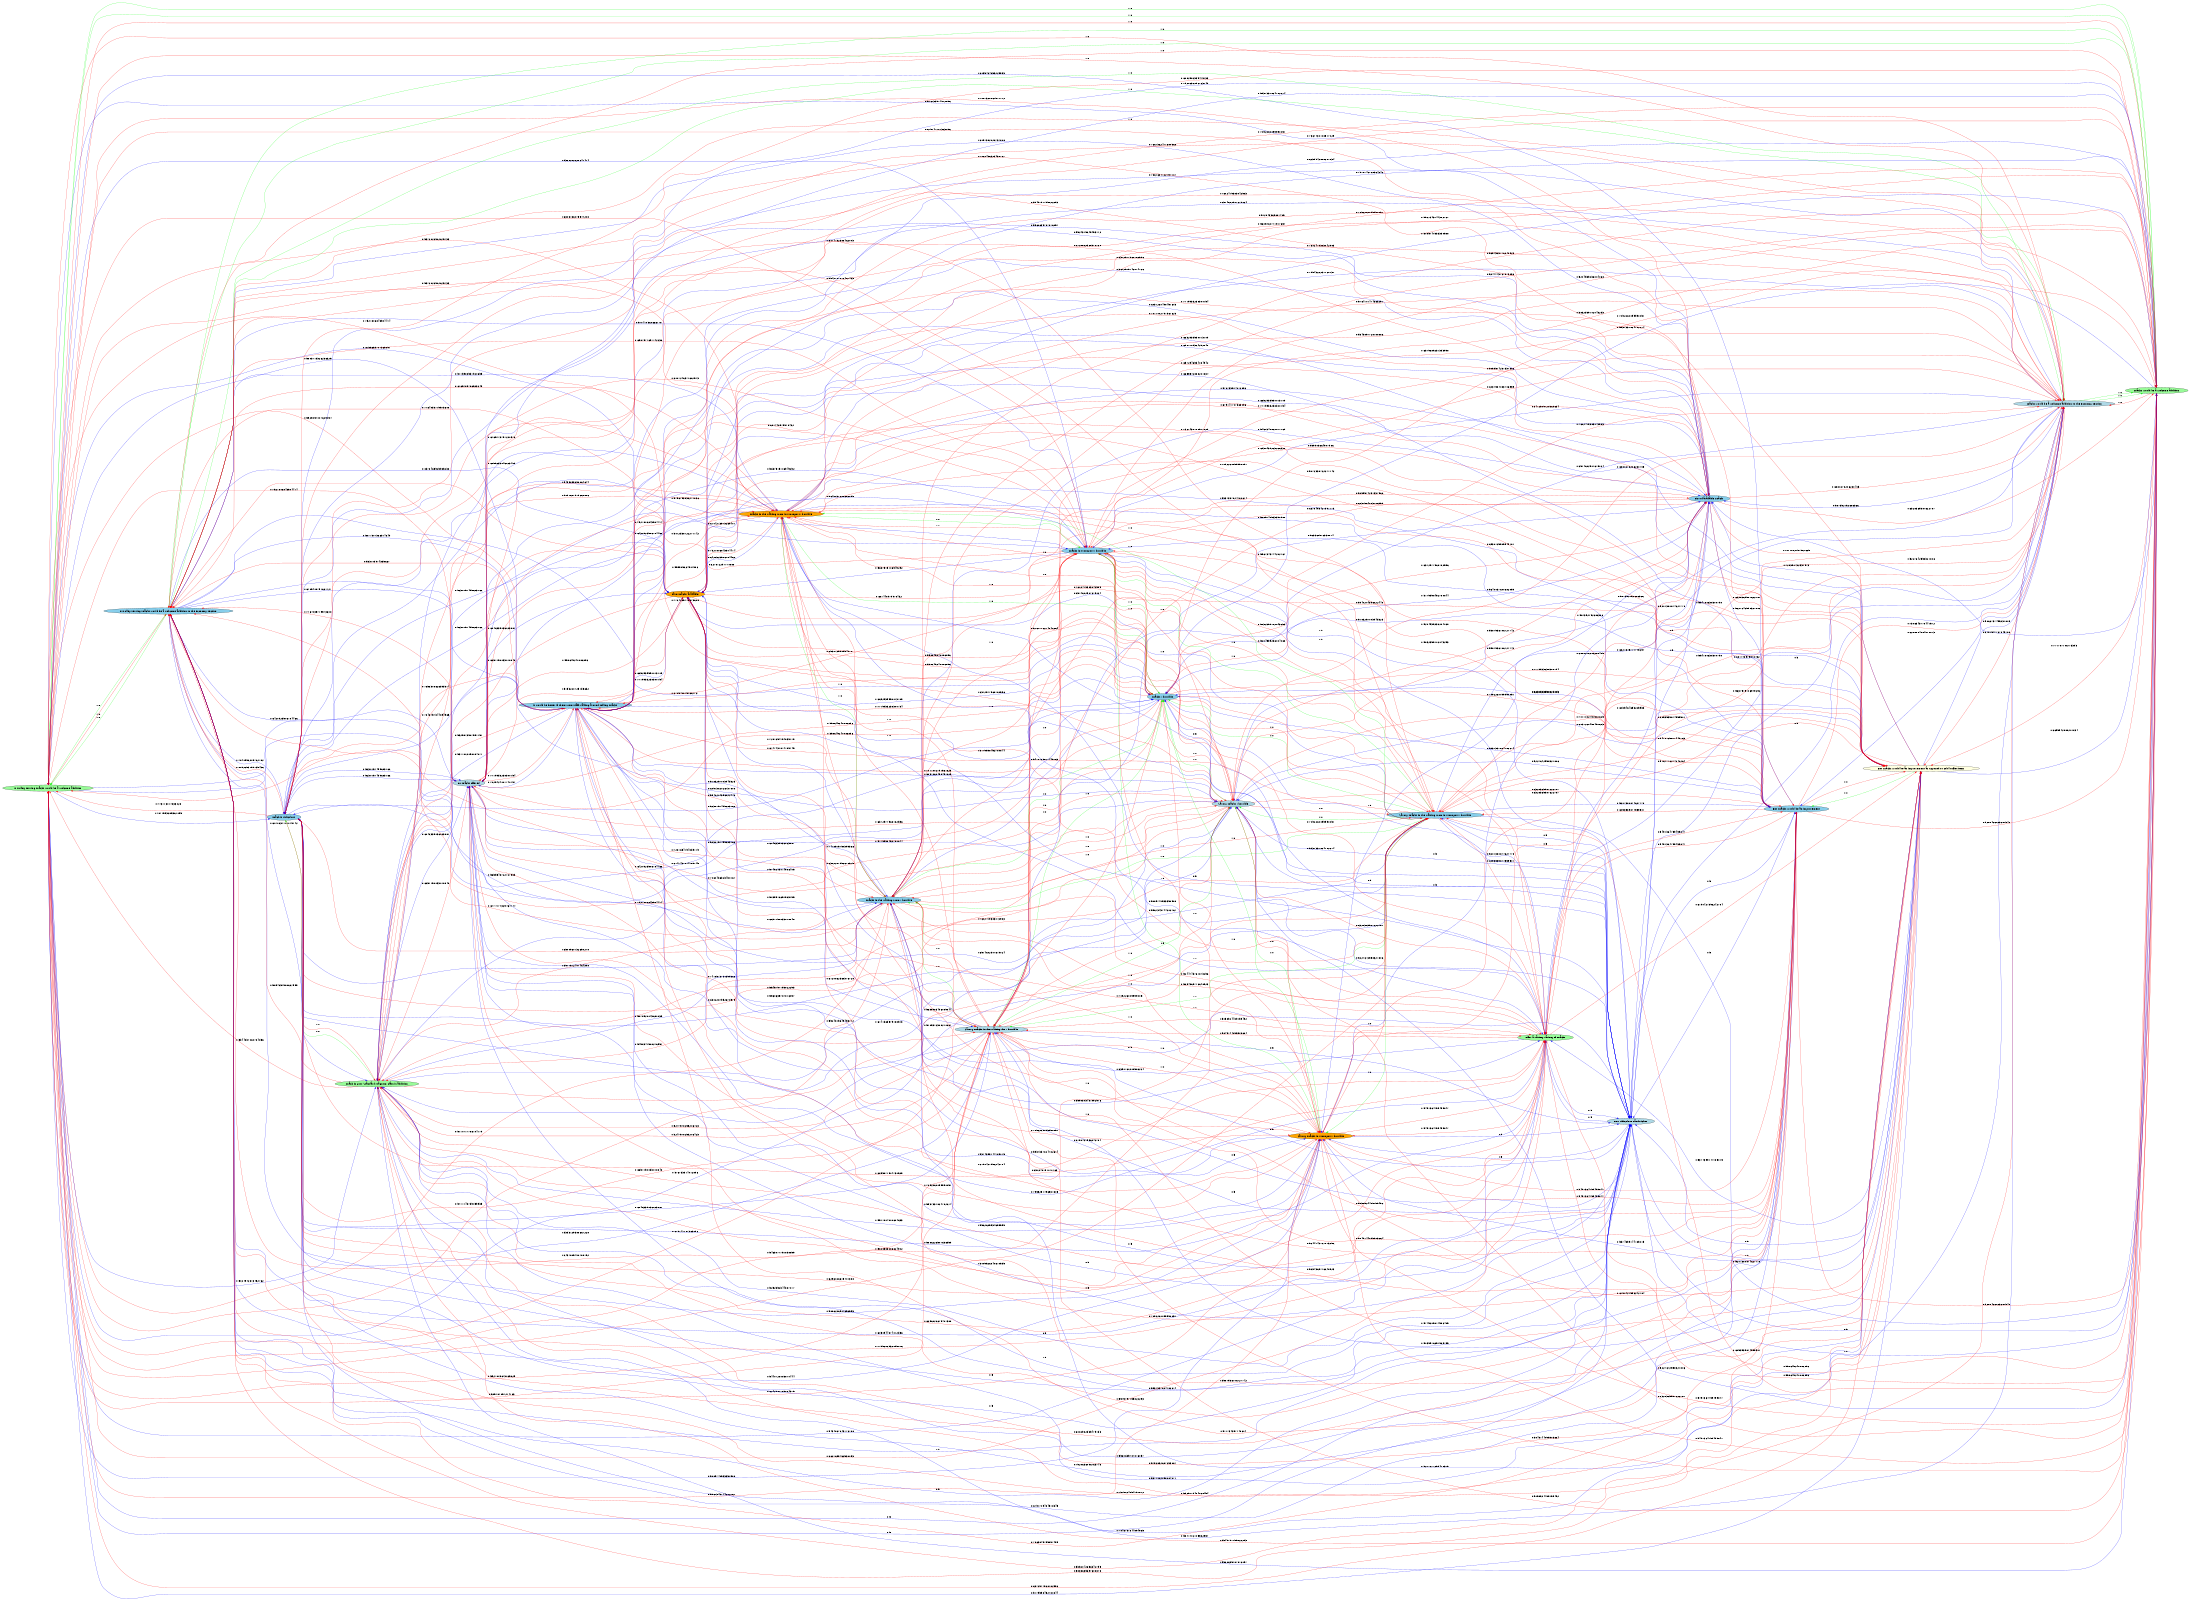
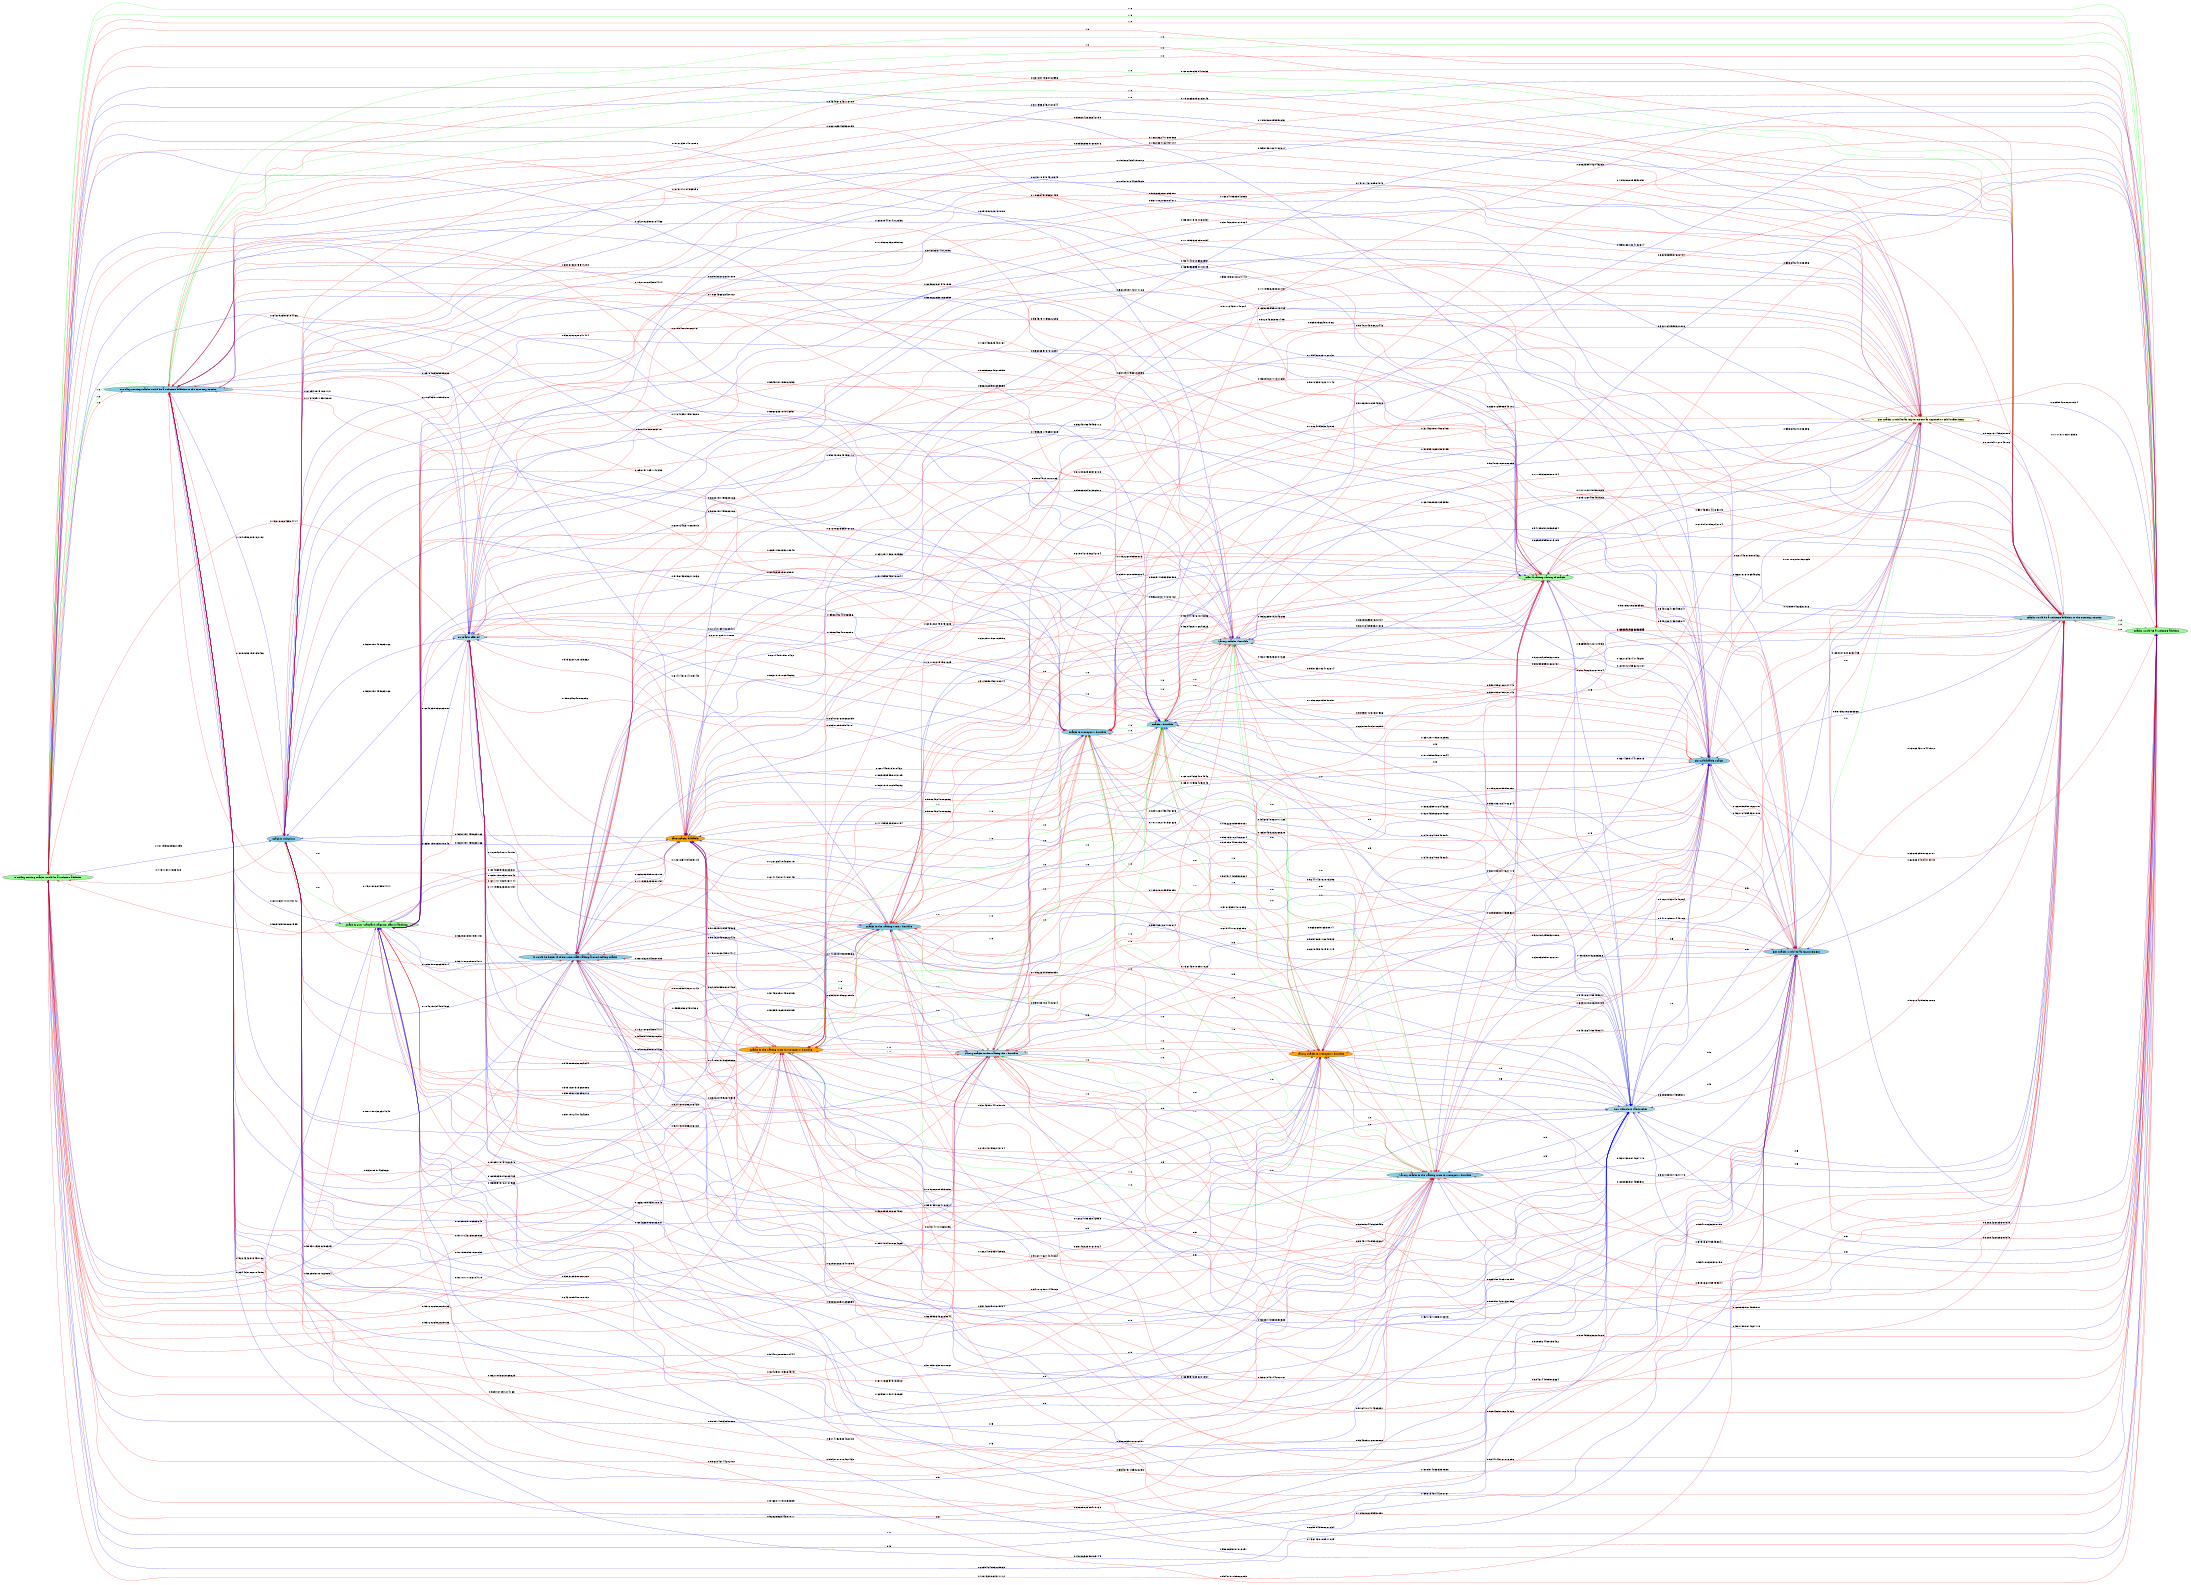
edge "A trolley serving snacks would be a welcome addition" -> "have snacks available": removed, label "0.8199659707365891"
edge "snacks - horrible" -> "snacks would be a welcome addition to the economy section": label "0.7602419383042983" -> "0.5655548722727933"
